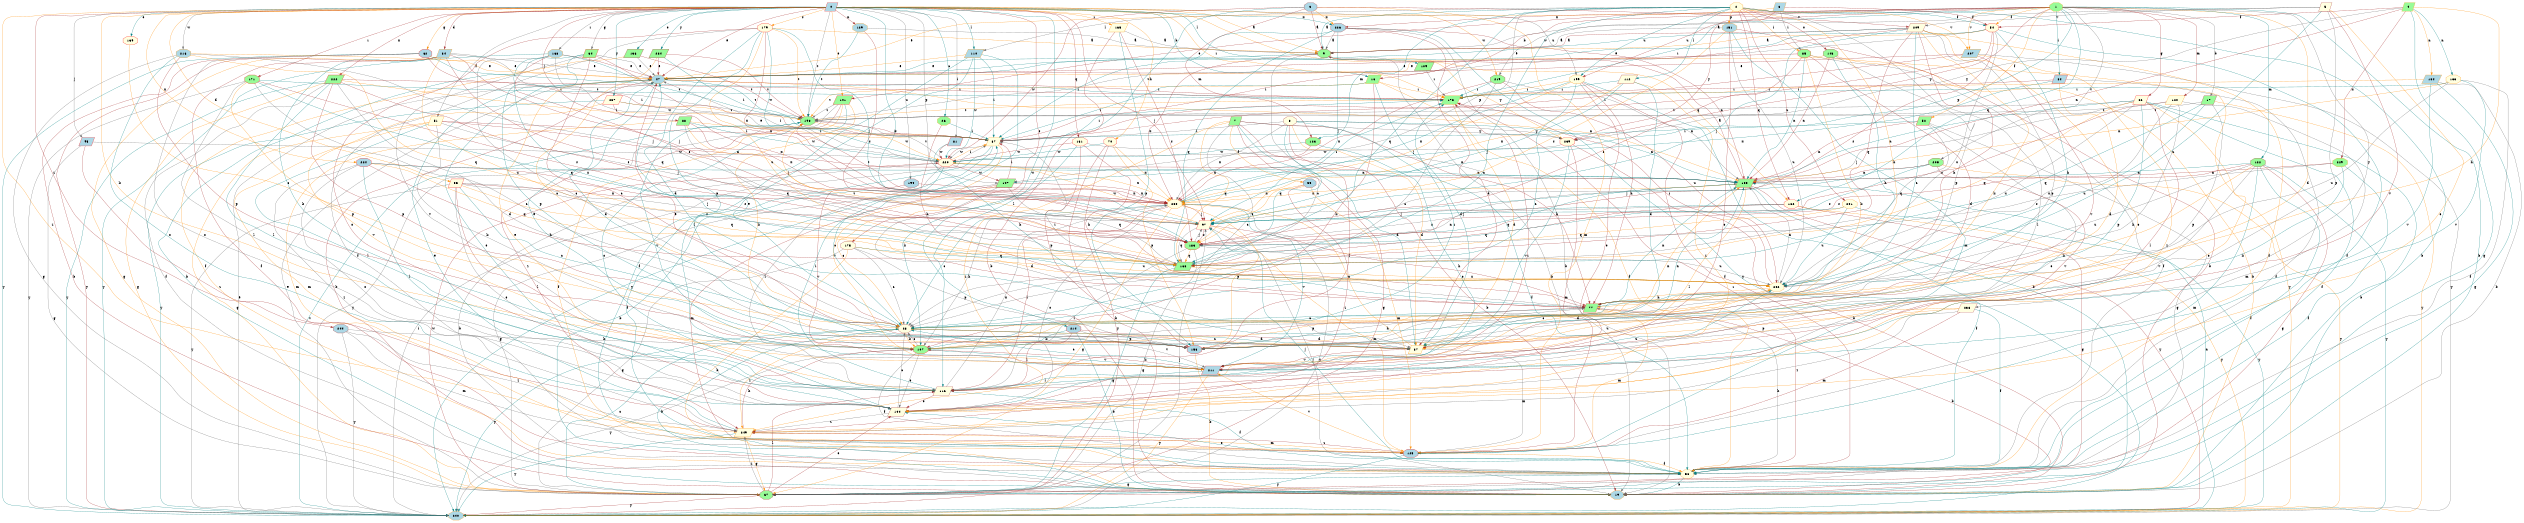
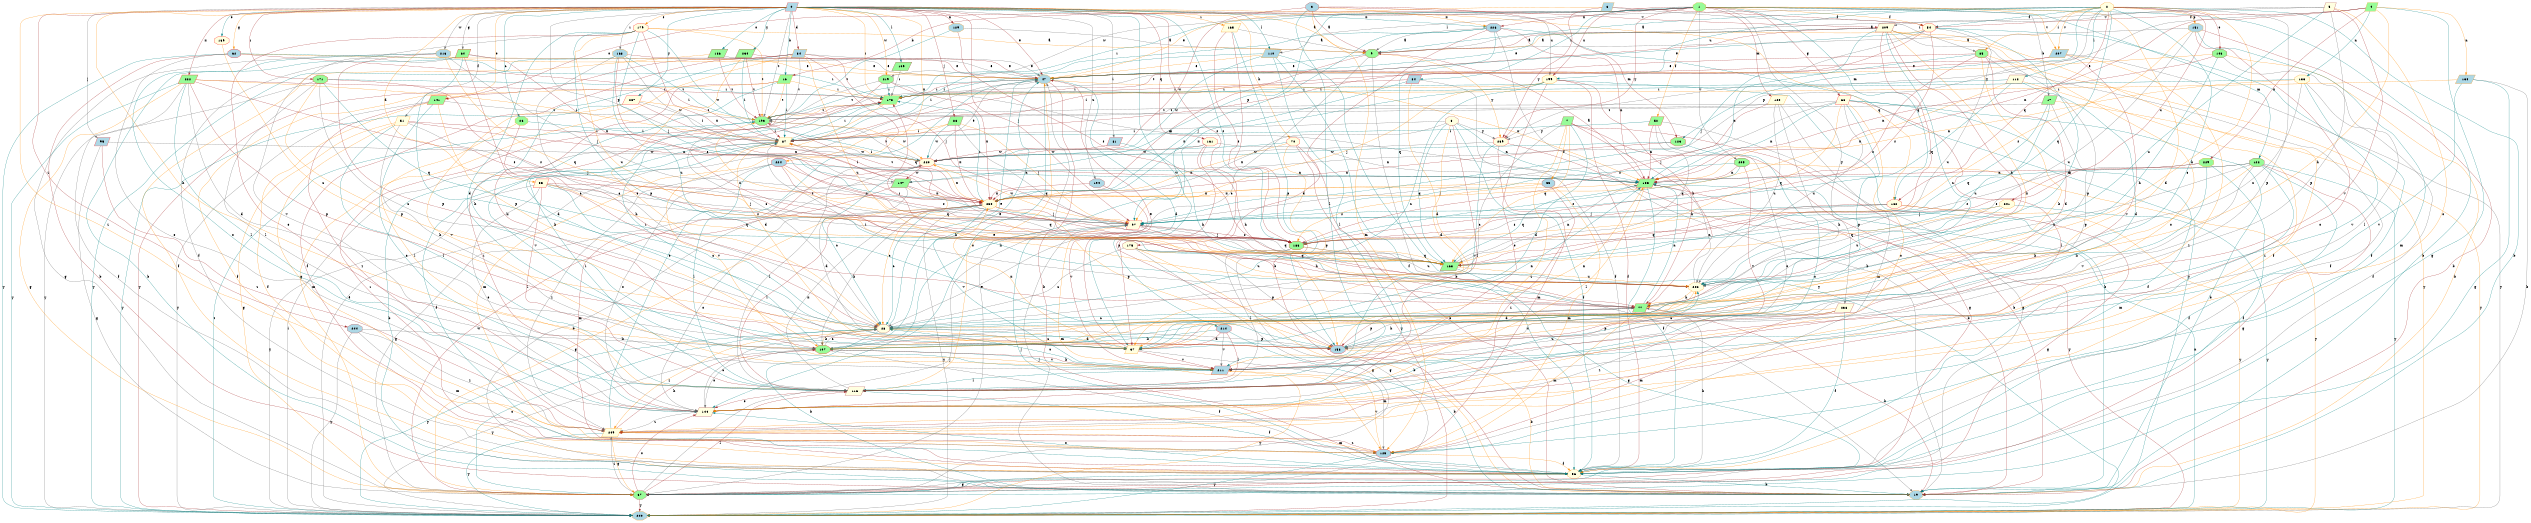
edge "26" -> "116": added, label "l"
